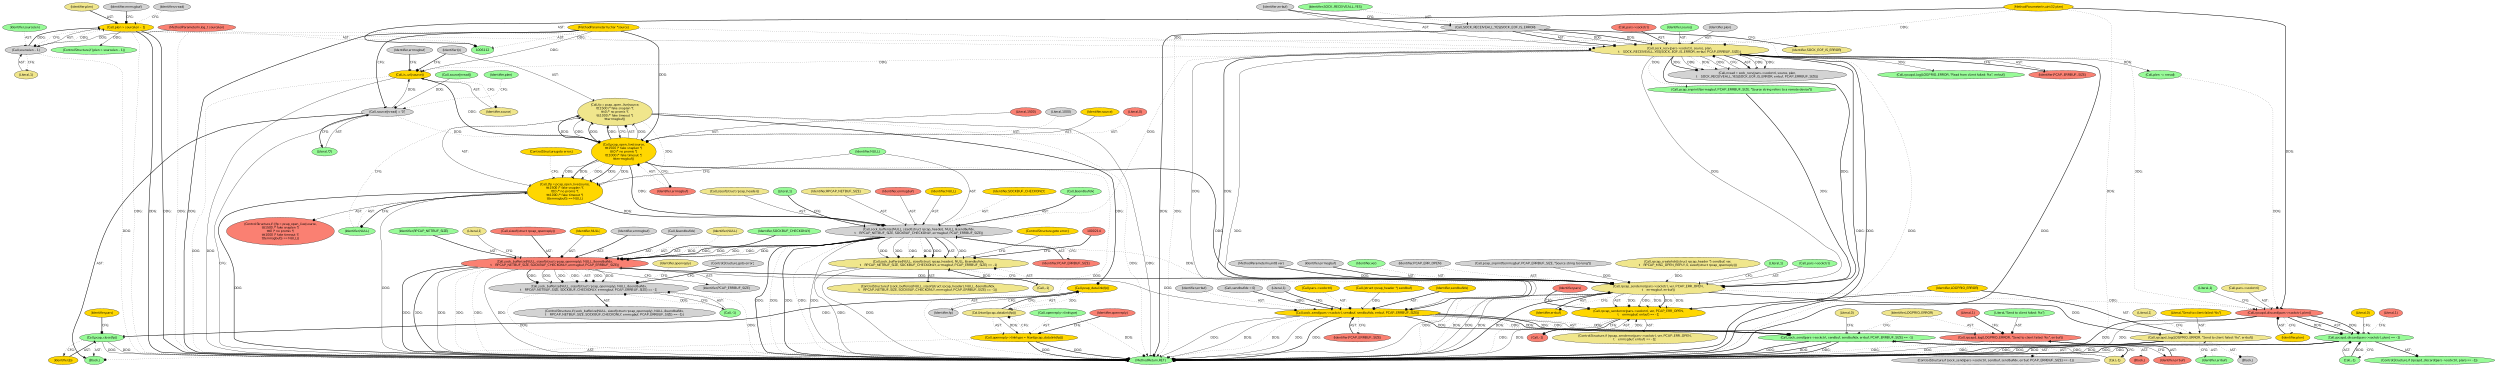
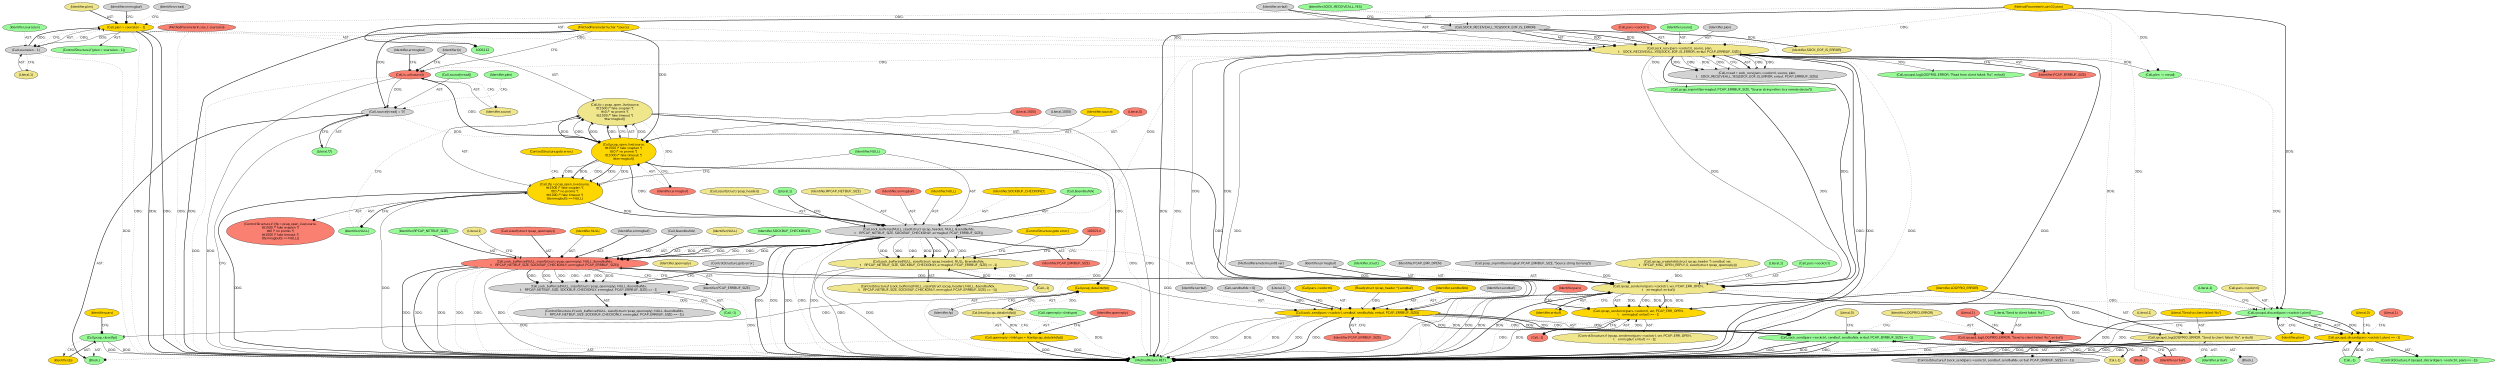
edge "(MethodParameterIn,uint32 plen)" -> "(Call,plen > sourcelen - 1)": added, label "DDG:"
edge "(MethodParameterIn,uint32 plen)" -> "(Call,plen -= nread)": added, label "DDG:"
node "(MethodParameterIn,log_t sourcelen)": label "(MethodParameterIn,log_t sourcelen)" -> "(MethodParameterIn,size_t sourcelen)"
edge "(Call,plen > sourcelen - 1)" -> "(ControlStructure,if (plen > sourcelen - 1))": label "DDG: " -> "AST: "
edge "(Call,SOCK_RECEIVEALL_YES|SOCK_EOF_IS_ERROR)" -> "(Identifier,SOCK_EOF_IS_ERROR)": label "CFG: " -> "DDG: "
edge "(MethodParameterIn,char *source)" -> "1006112": removed, label "AST:"
edge "(MethodParameterIn,char *source)" -> "(Call,is_url(source))": label "DDG: " -> "CFG: "
edge "(MethodParameterIn,char *source)" -> "(Call,source[nread] = '0')": label "CFG: " -> "DDG: "
node "(Call,is_url(source))": fillcolor gold -> salmon
edge "(Call,source[nread])" -> "(Call,source[nread] = '0')": label "DDG: " -> "AST: "
edge "(Call,source[nread] = '0')" -> "(Call,is_url(source))": reversed
node "(Identifier,ver)": label "(Identifier,ver)" -> "(Identifier,struct)"
node "(Call,(struct rpcap_header *) sendbuf)": label "(Call,(struct rpcap_header *) sendbuf)" -> "(Read,(struct rpcap_header *) sendbuf)"
node "(Identifier,sendbuf)": added
node "(Call,rpcapd_discard(pars->sockctrl, plen))": fillcolor salmon -> palegreen
edge "(Call,pcap_datalink(fp))" -> "(Call,pcap_close(fp))": style bold -> solid
edge "(Call,openreply->linktype)" -> "(MethodReturn,RET)": now "(Call,htonl(pcap_datalink(fp)))" -> "(MethodReturn,RET)"
node "(Call,rpcapd_discard(pars->sockctrl, plen) == -1)": fillcolor palegreen -> gold
